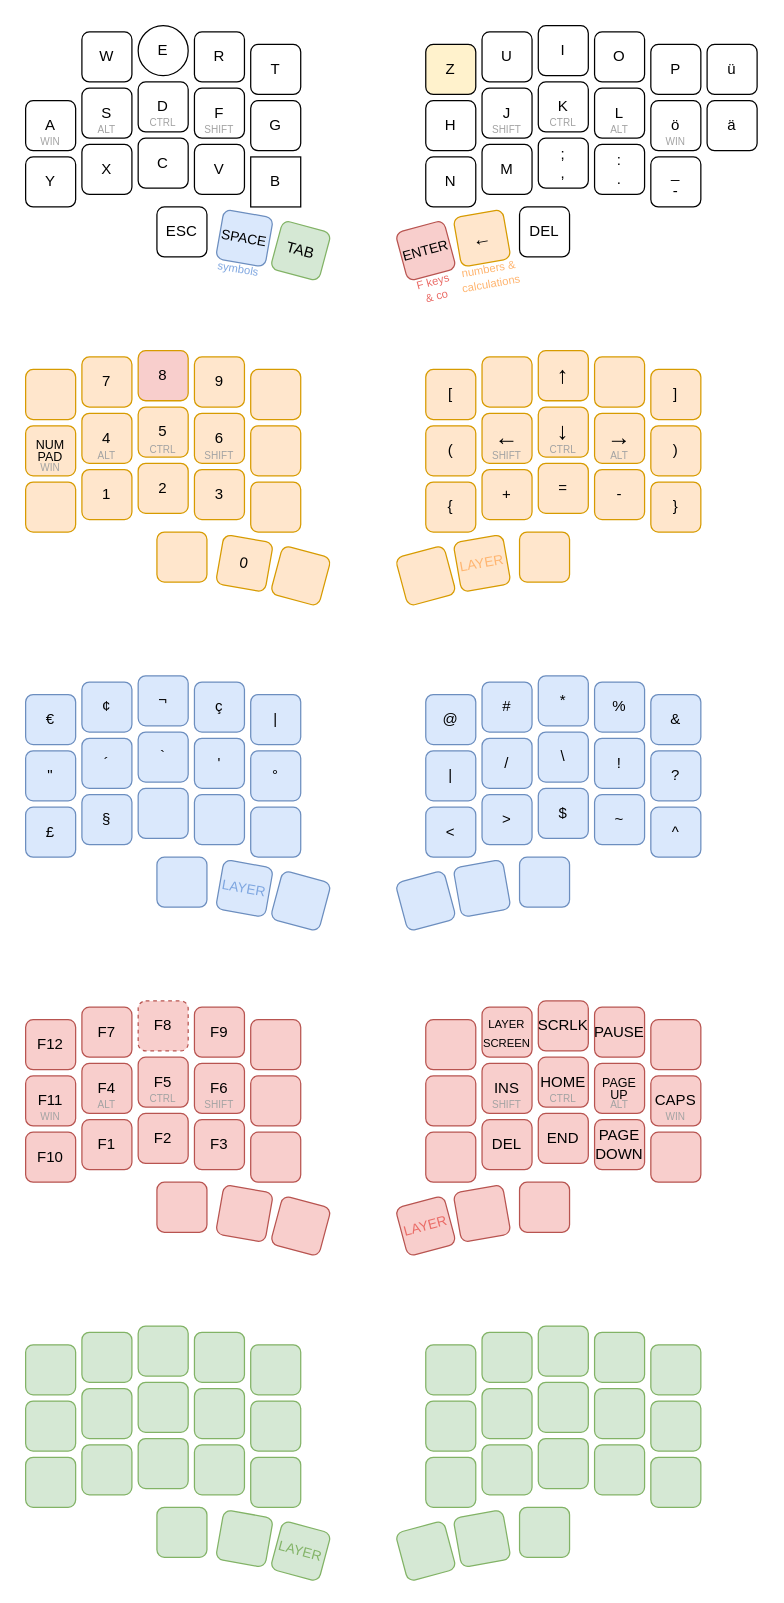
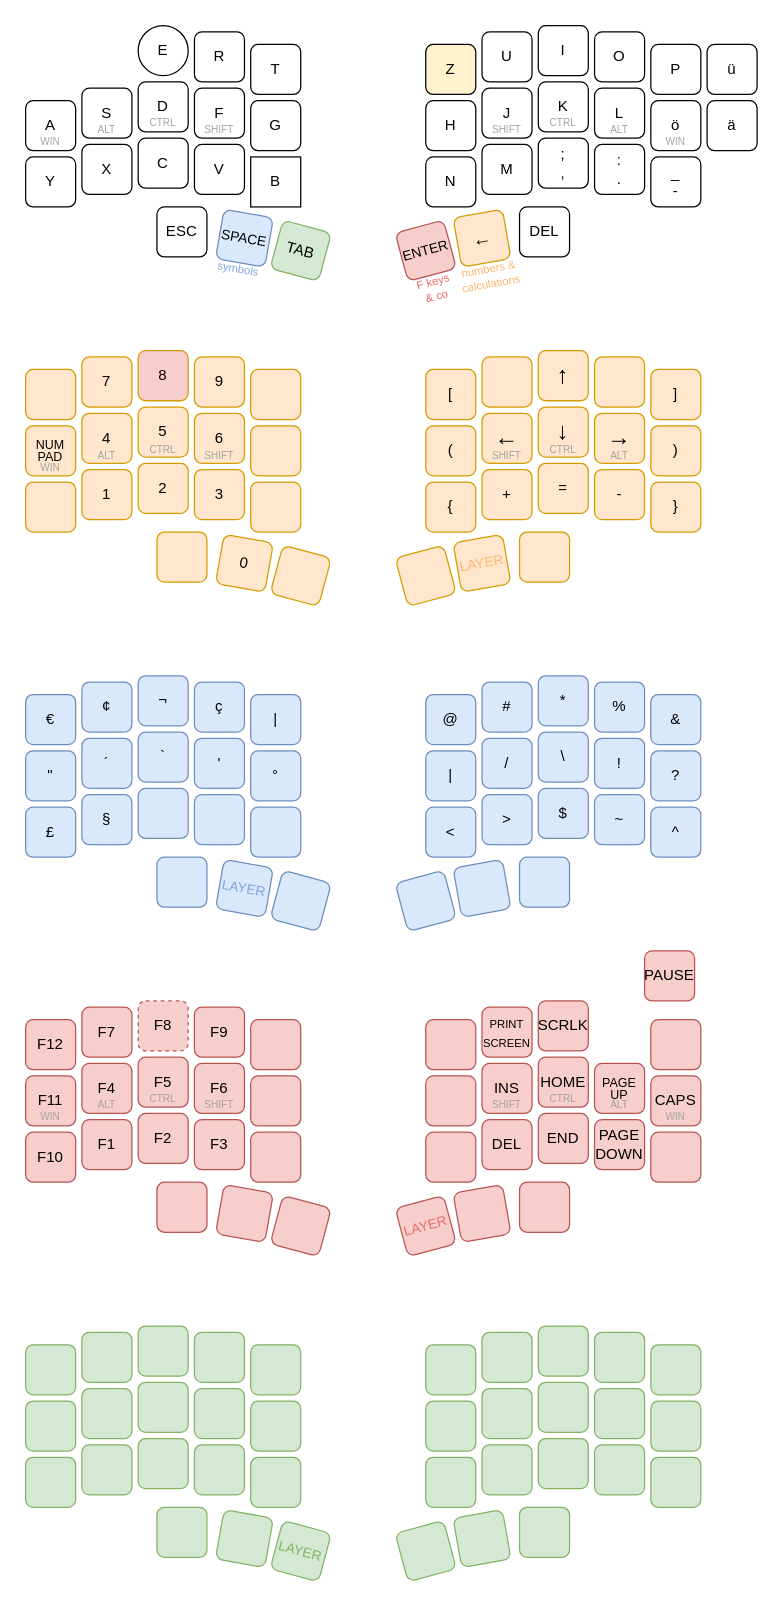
node "W": removed
node "LAYER SCREEN": label "LAYER SCREEN" -> "PRINT SCREEN"
node "PAUSE": moved (619, 1032) -> (669, 976)
